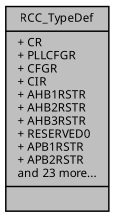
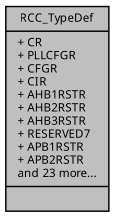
node "RCC_TypeDef": text "+ RESERVED0" -> "+ RESERVED7"
